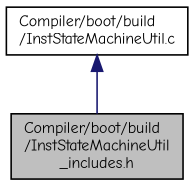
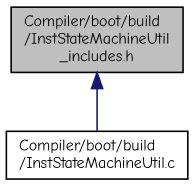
edge "Compiler/boot/build /InstStateMachineUtil _includes.h" -> "Compiler/boot/build /InstStateMachineUtil.c": reversed
